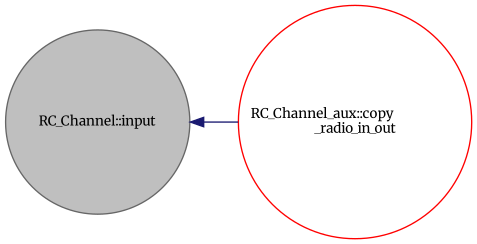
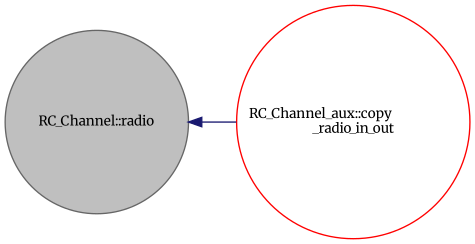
node "RC_Channel::input": label "RC_Channel::input" -> "RC_Channel::radio"
